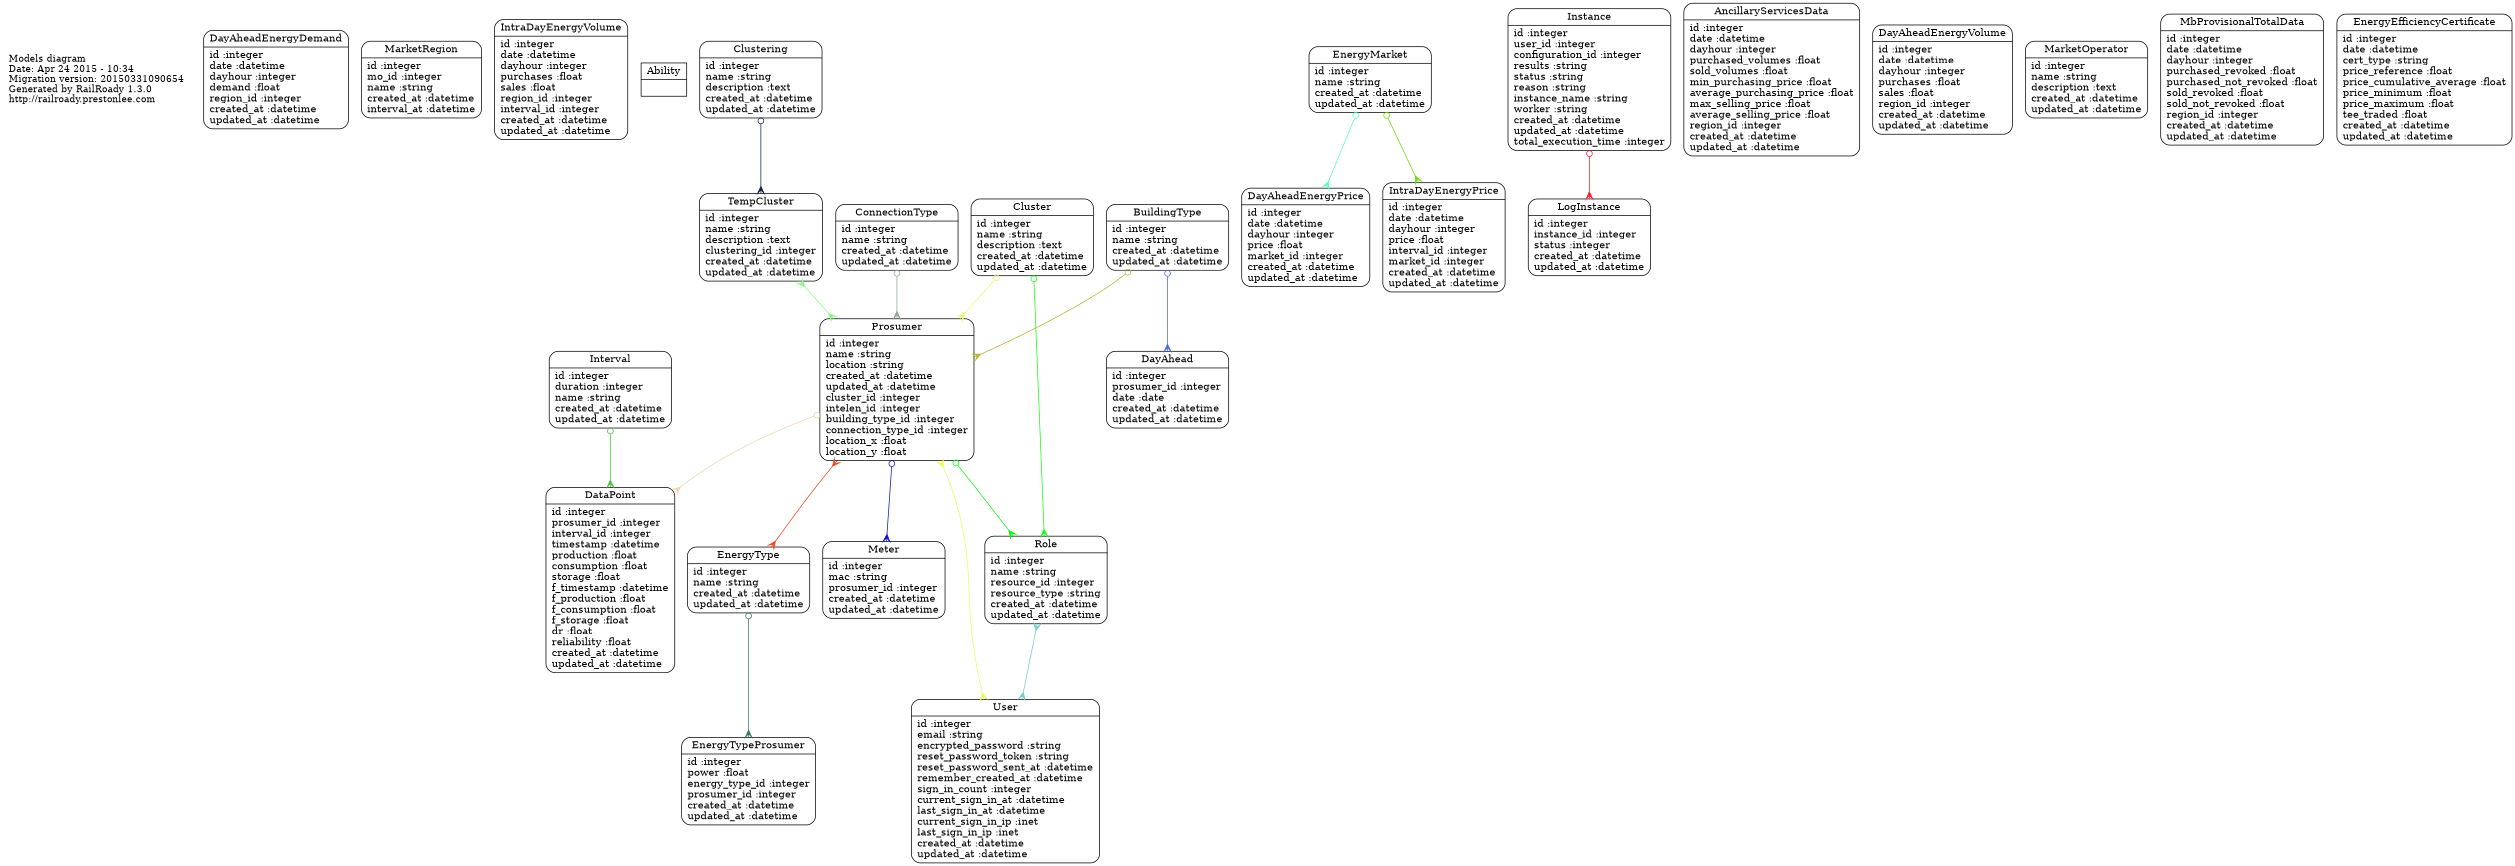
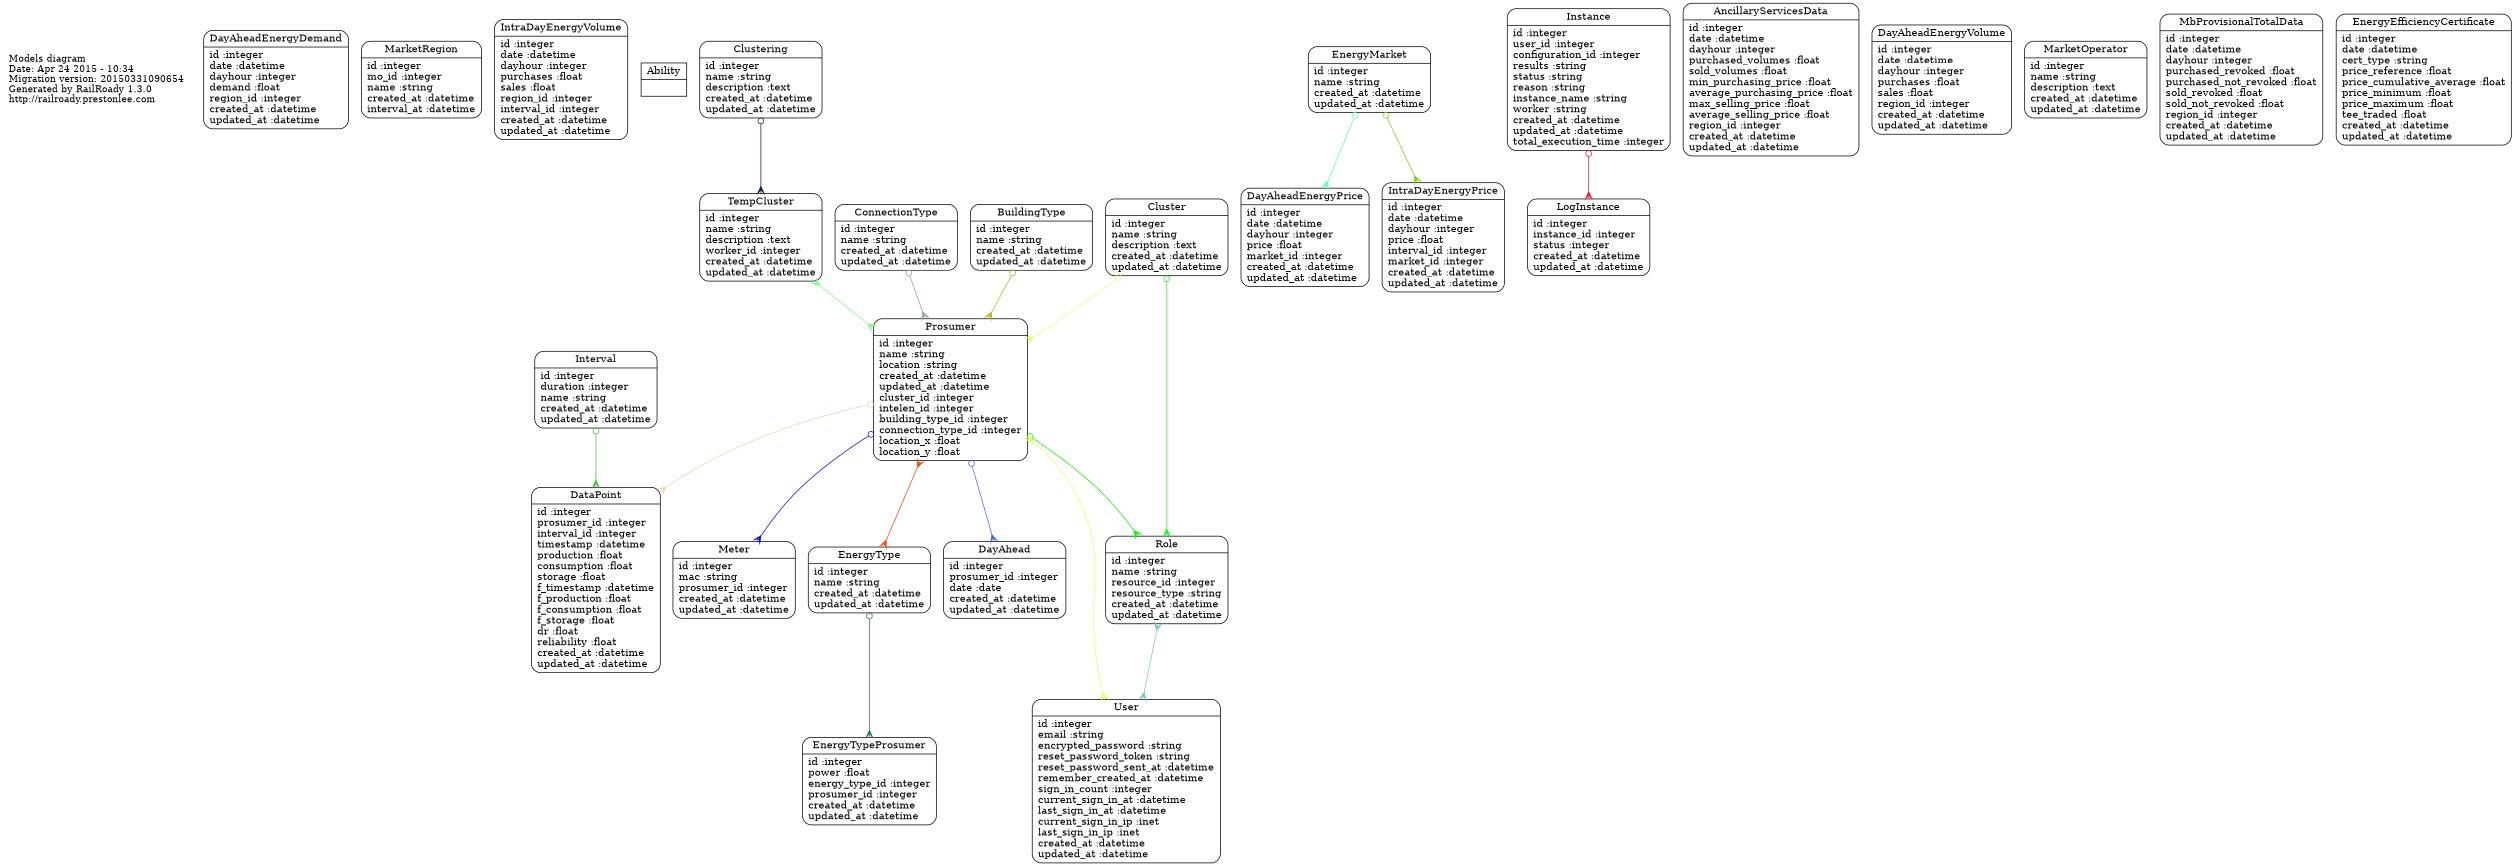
node "TempCluster": text "clustering_id :integer" -> "worker_id :integer"
edge "BuildingType" -- "DayAhead": now "Prosumer" -- "DayAhead"
